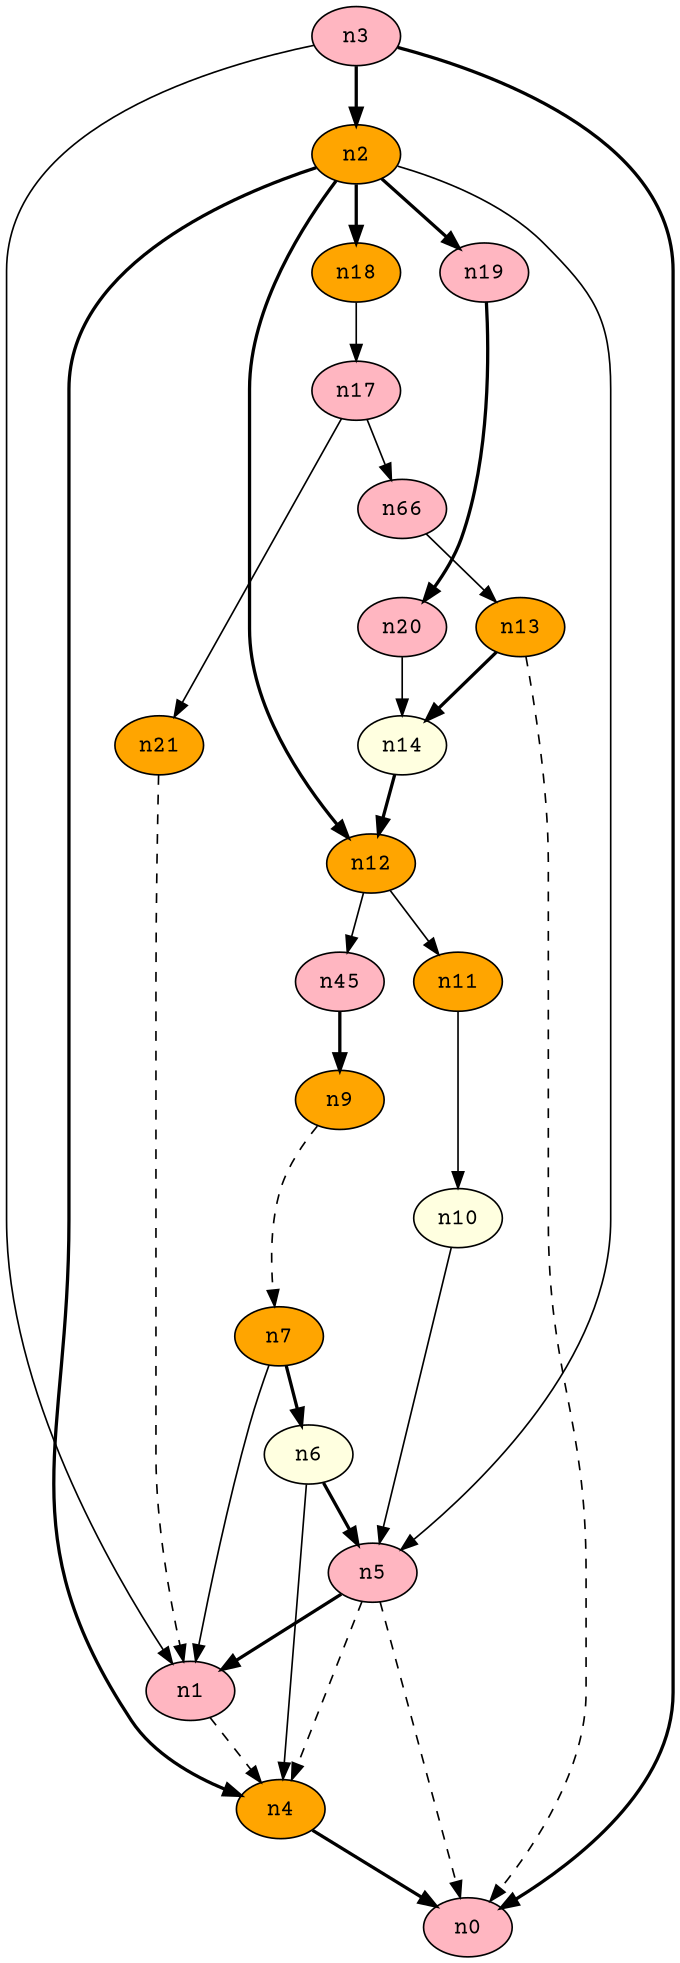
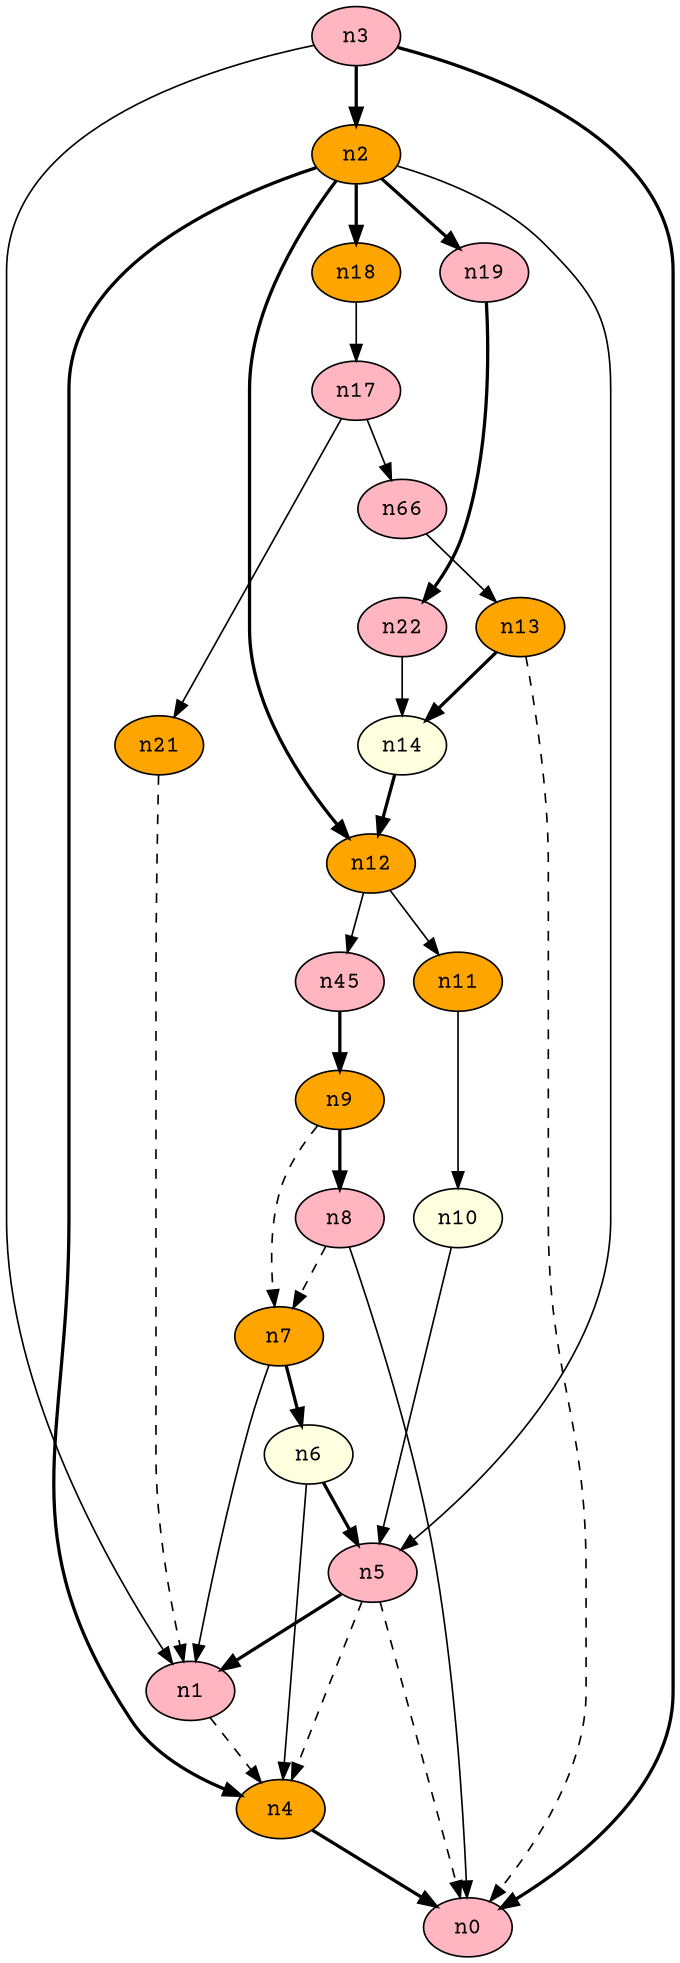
node "n20": label "n20" -> "n22"
node "n8": added
